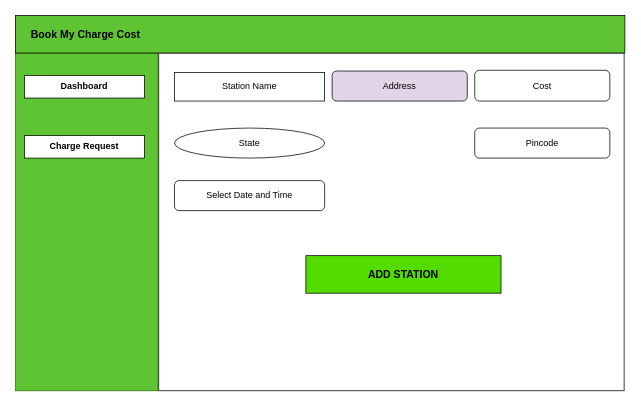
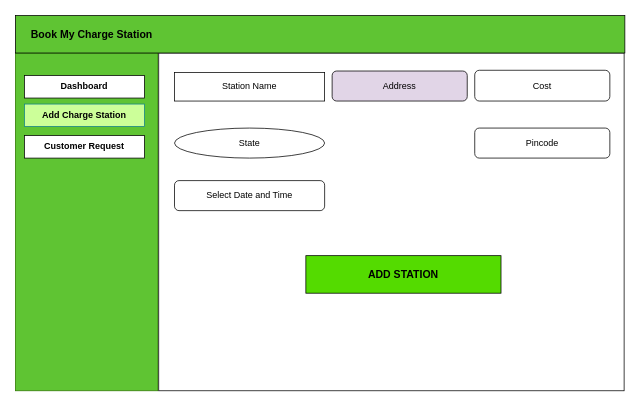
node "Book My Charge Cost": label "Book My Charge Cost" -> "Book My Charge Station"
node "Add Charge Station": added
node "Charge Request": label "Charge Request" -> "Customer Request"
